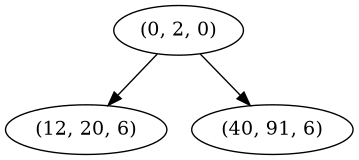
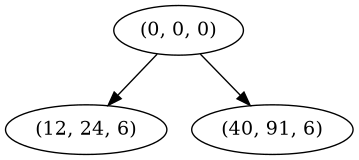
node "(0, 2, 0)": label "(0, 2, 0)" -> "(0, 0, 0)"
node "(12, 20, 6)": label "(12, 20, 6)" -> "(12, 24, 6)"
